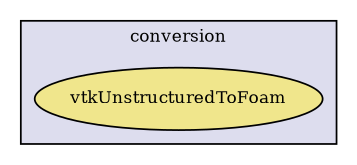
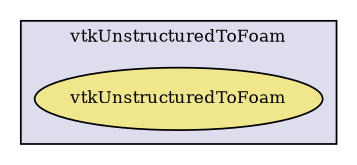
cluster "conversion": label "conversion" -> "vtkUnstructuredToFoam"
